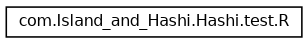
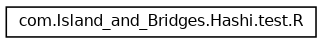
node "com.Island_and_Hashi.Hashi.test.R": label "com.Island_and_Hashi.Hashi.test.R" -> "com.Island_and_Bridges.Hashi.test.R"
